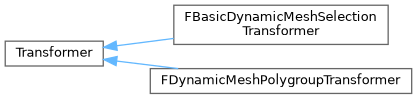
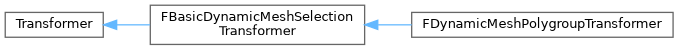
edge "FDynamicMeshPolygroupTransformer" -> "Transformer": now "FDynamicMeshPolygroupTransformer" -> "FBasicDynamicMeshSelection Transformer"
